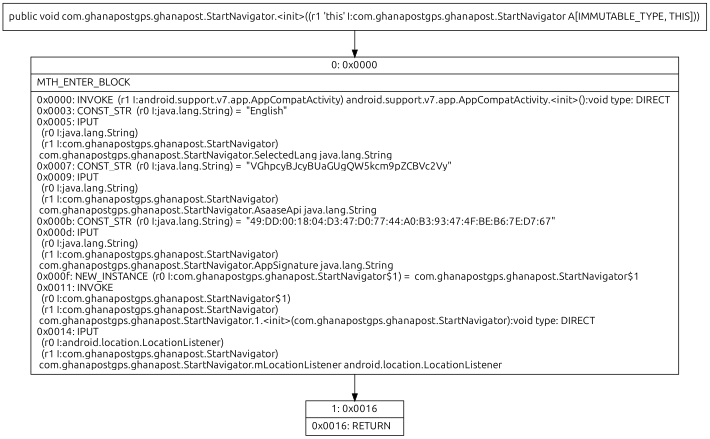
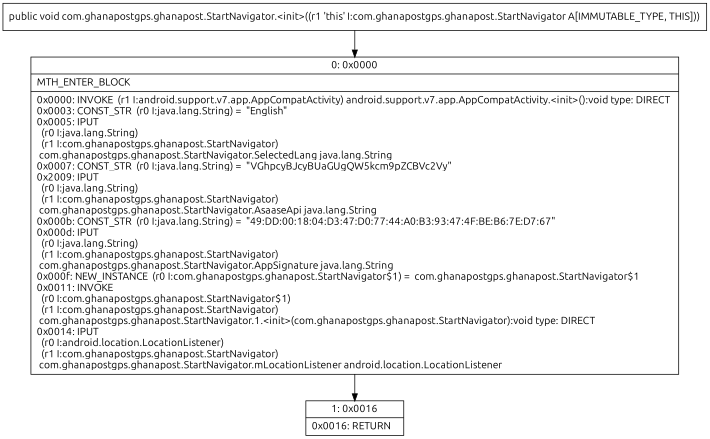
node "0: 0x0000": text "0x0009: IPUT" -> "0x2009: IPUT"
